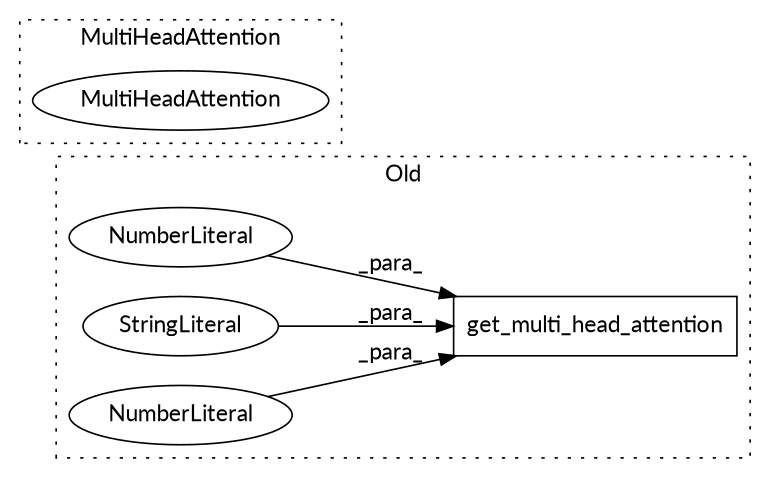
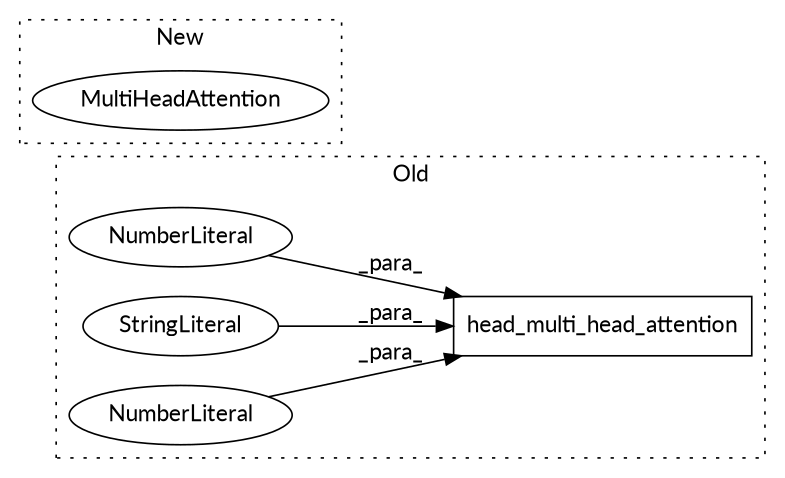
cluster "MultiHeadAttention": label "MultiHeadAttention" -> "New"
node "get_multi_head_attention": label "get_multi_head_attention" -> "head_multi_head_attention"
